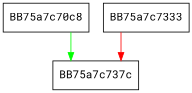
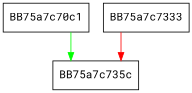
node "BB75a7c70c8": label "BB75a7c70c8" -> "BB75a7c70c1"
node "BB75a7c737c": label "BB75a7c737c" -> "BB75a7c735c"
